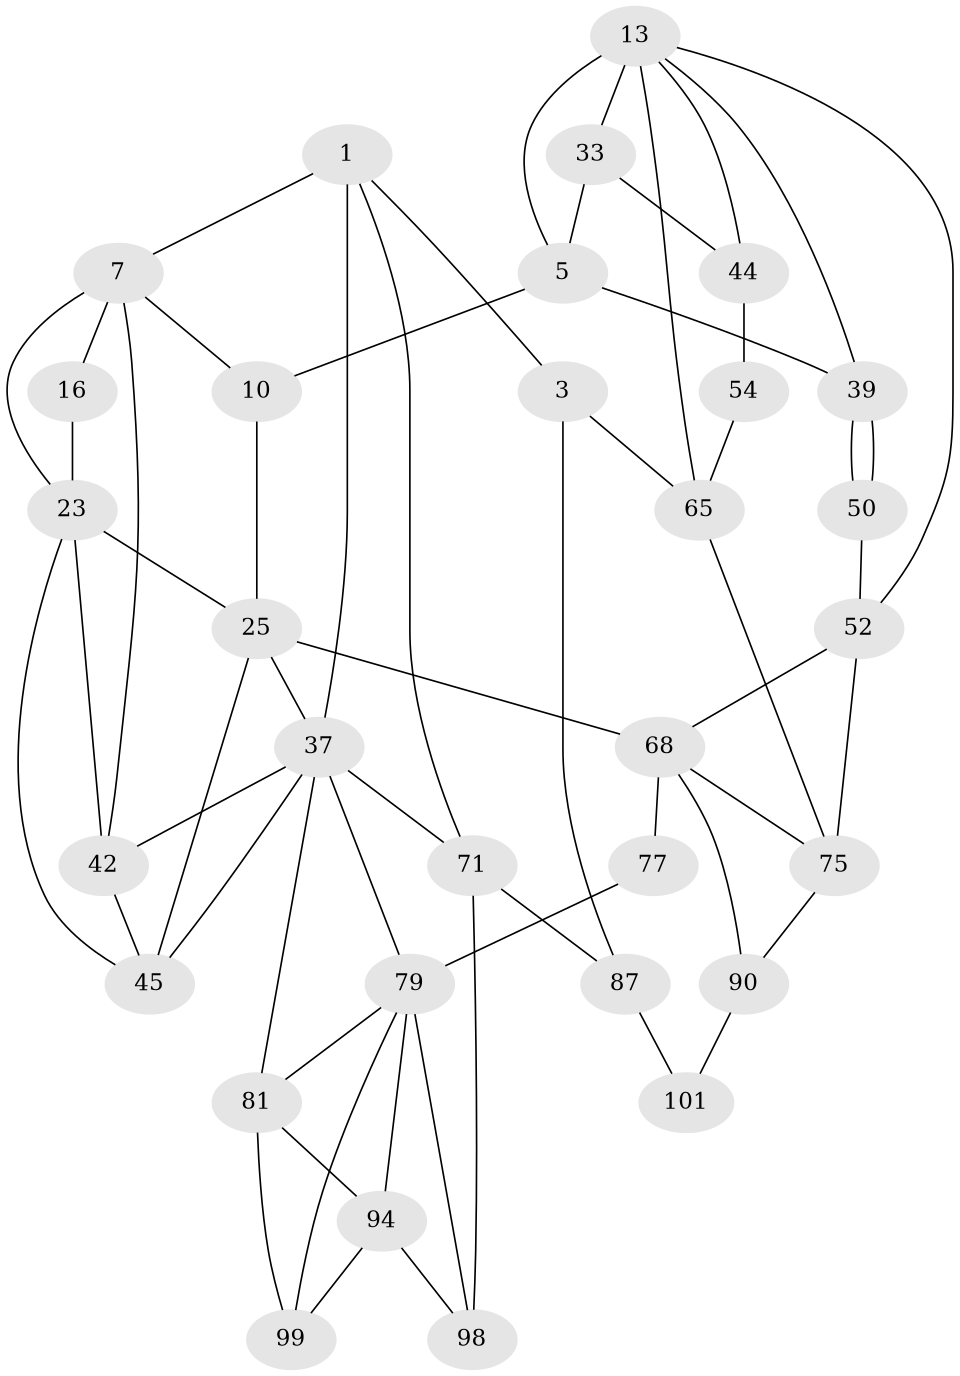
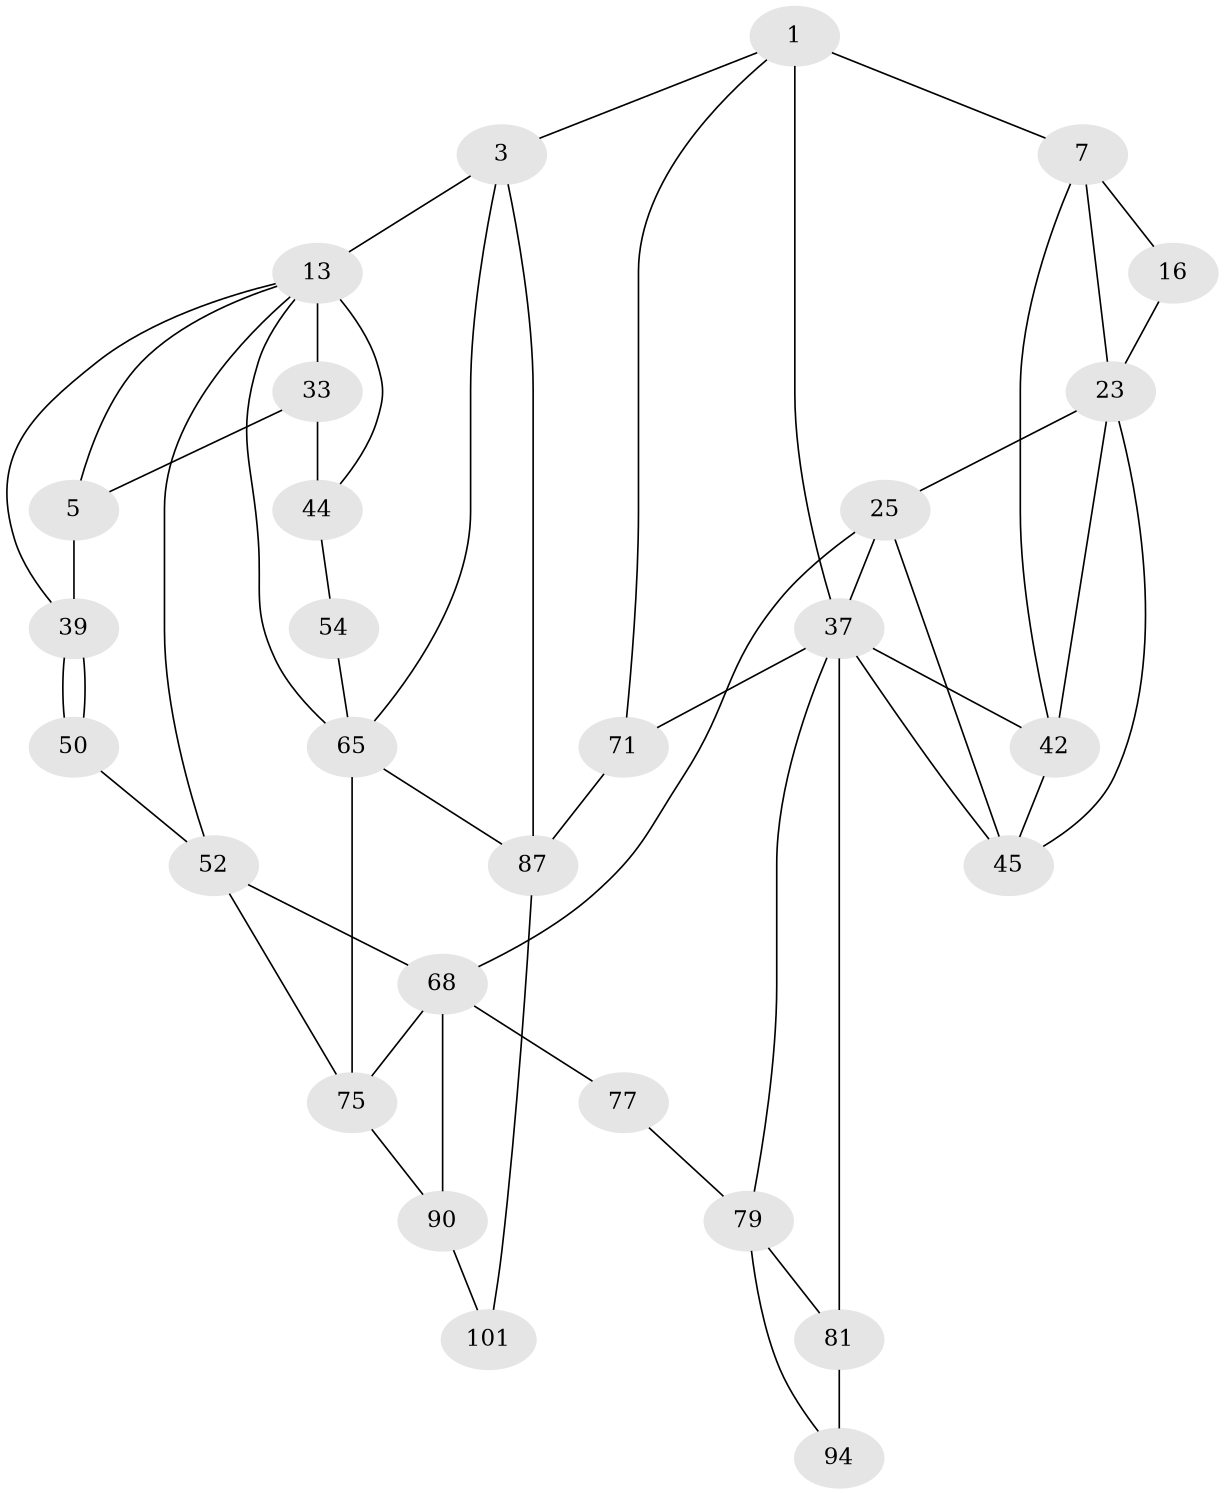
edge "3" -- "13": added
node "10": removed
edge "65" -- "87": added
node "99": removed
node "98": removed
